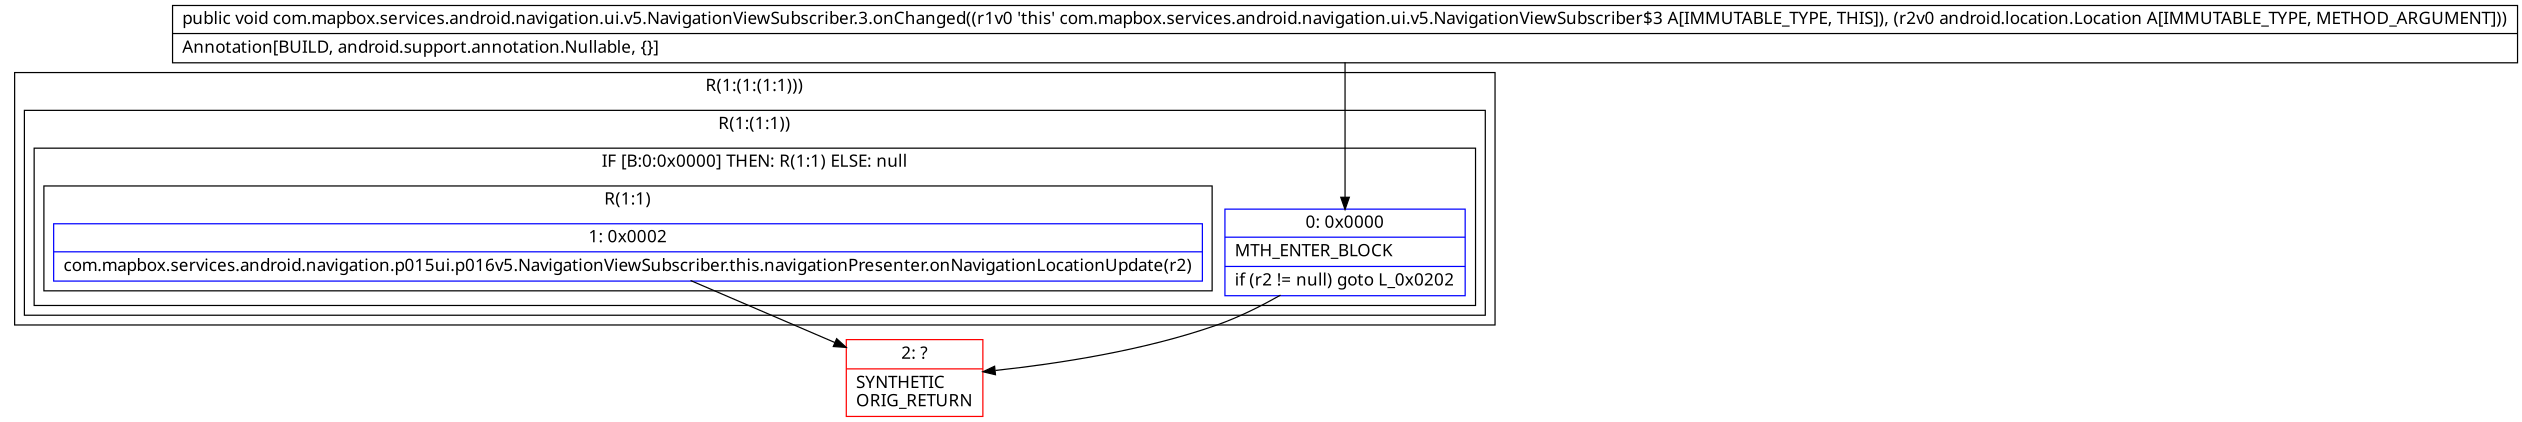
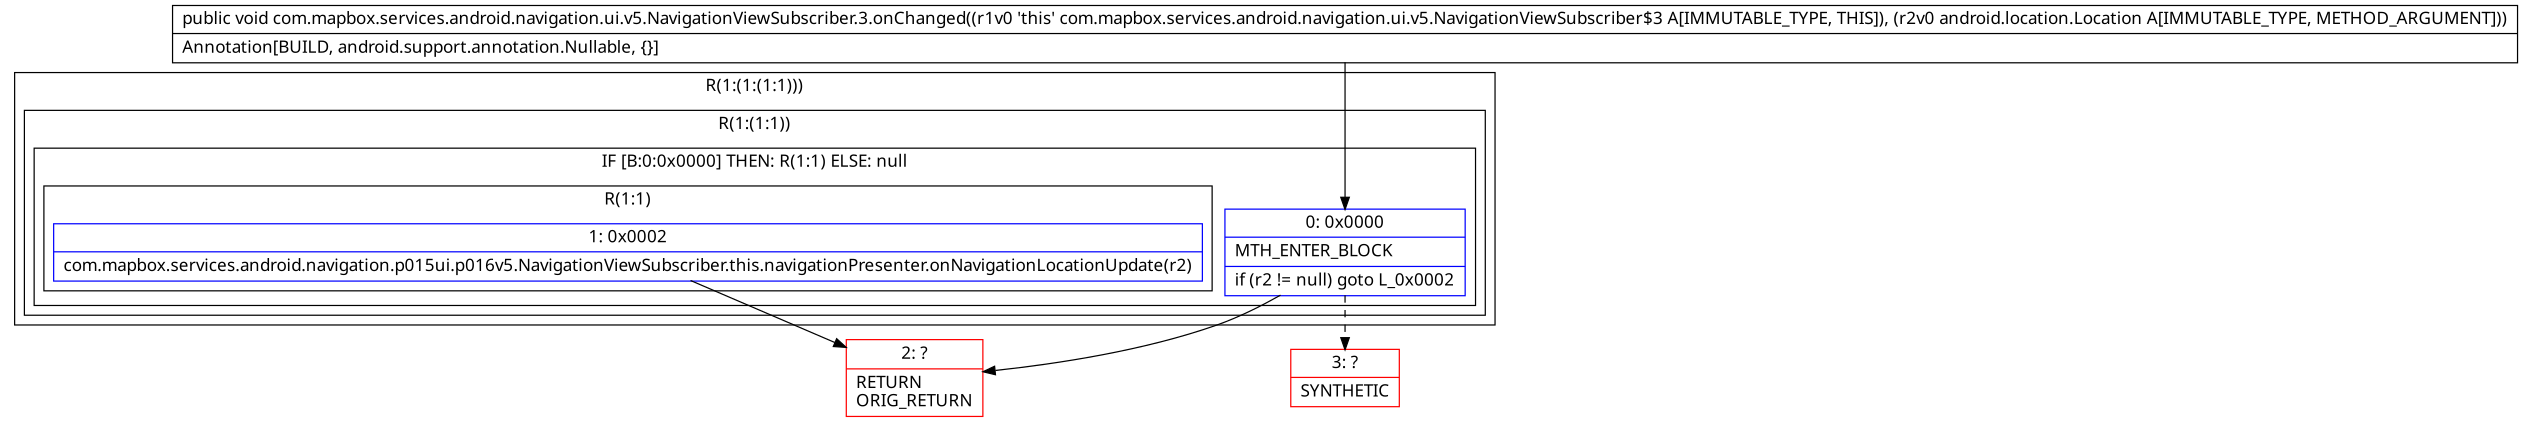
node "0: 0x0000": text "if (r2 != null) goto L_0x0202" -> "if (r2 != null) goto L_0x0002"
node "3: ?": added
node "2: ?": text "SYNTHETIC" -> "RETURN"
